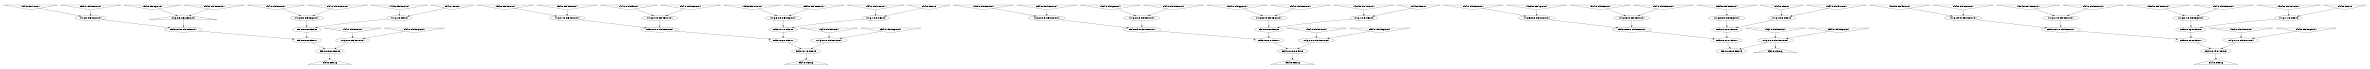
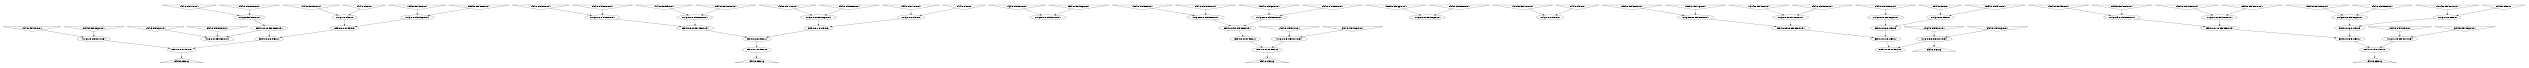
node "mul6.2.Cycle:(131-141);": shape triangle -> ellipse
edge "mul6.2.Cycle:(131-141);" -> "add.sup.1.Cycle:(133-143);": reversed
node "add.sup.8.Cycle:143": removed
edge "mul6.5.1.Cycle:(127-143);" -> "add.sup.7.Cycle:145": removed
